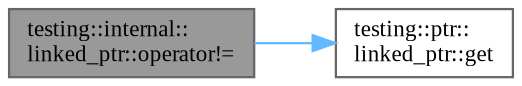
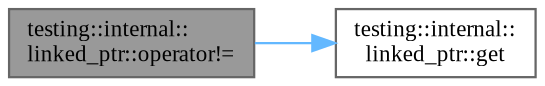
node "testing::ptr:: linked_ptr::get": label "testing::ptr:: linked_ptr::get" -> "testing::internal:: linked_ptr::get"
